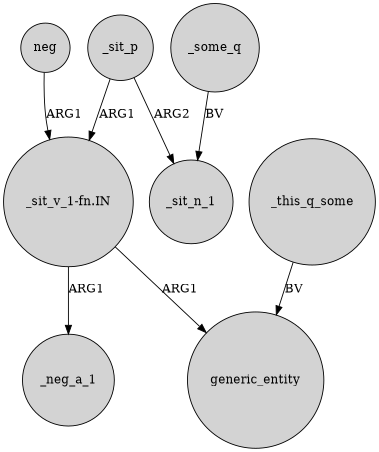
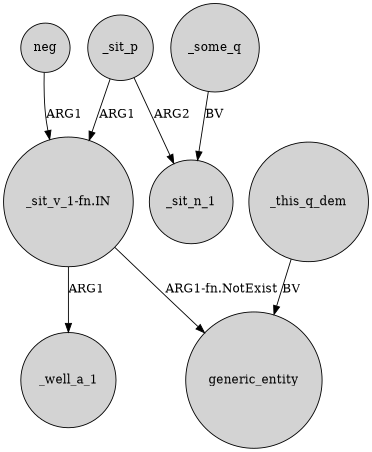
node "_this_q_some": label "_this_q_some" -> "_this_q_dem"
edge "_sit_v_1-fn.IN" -> "generic_entity": label "ARG1" -> "ARG1-fn.NotExist"
node "_neg_a_1": label "_neg_a_1" -> "_well_a_1"
